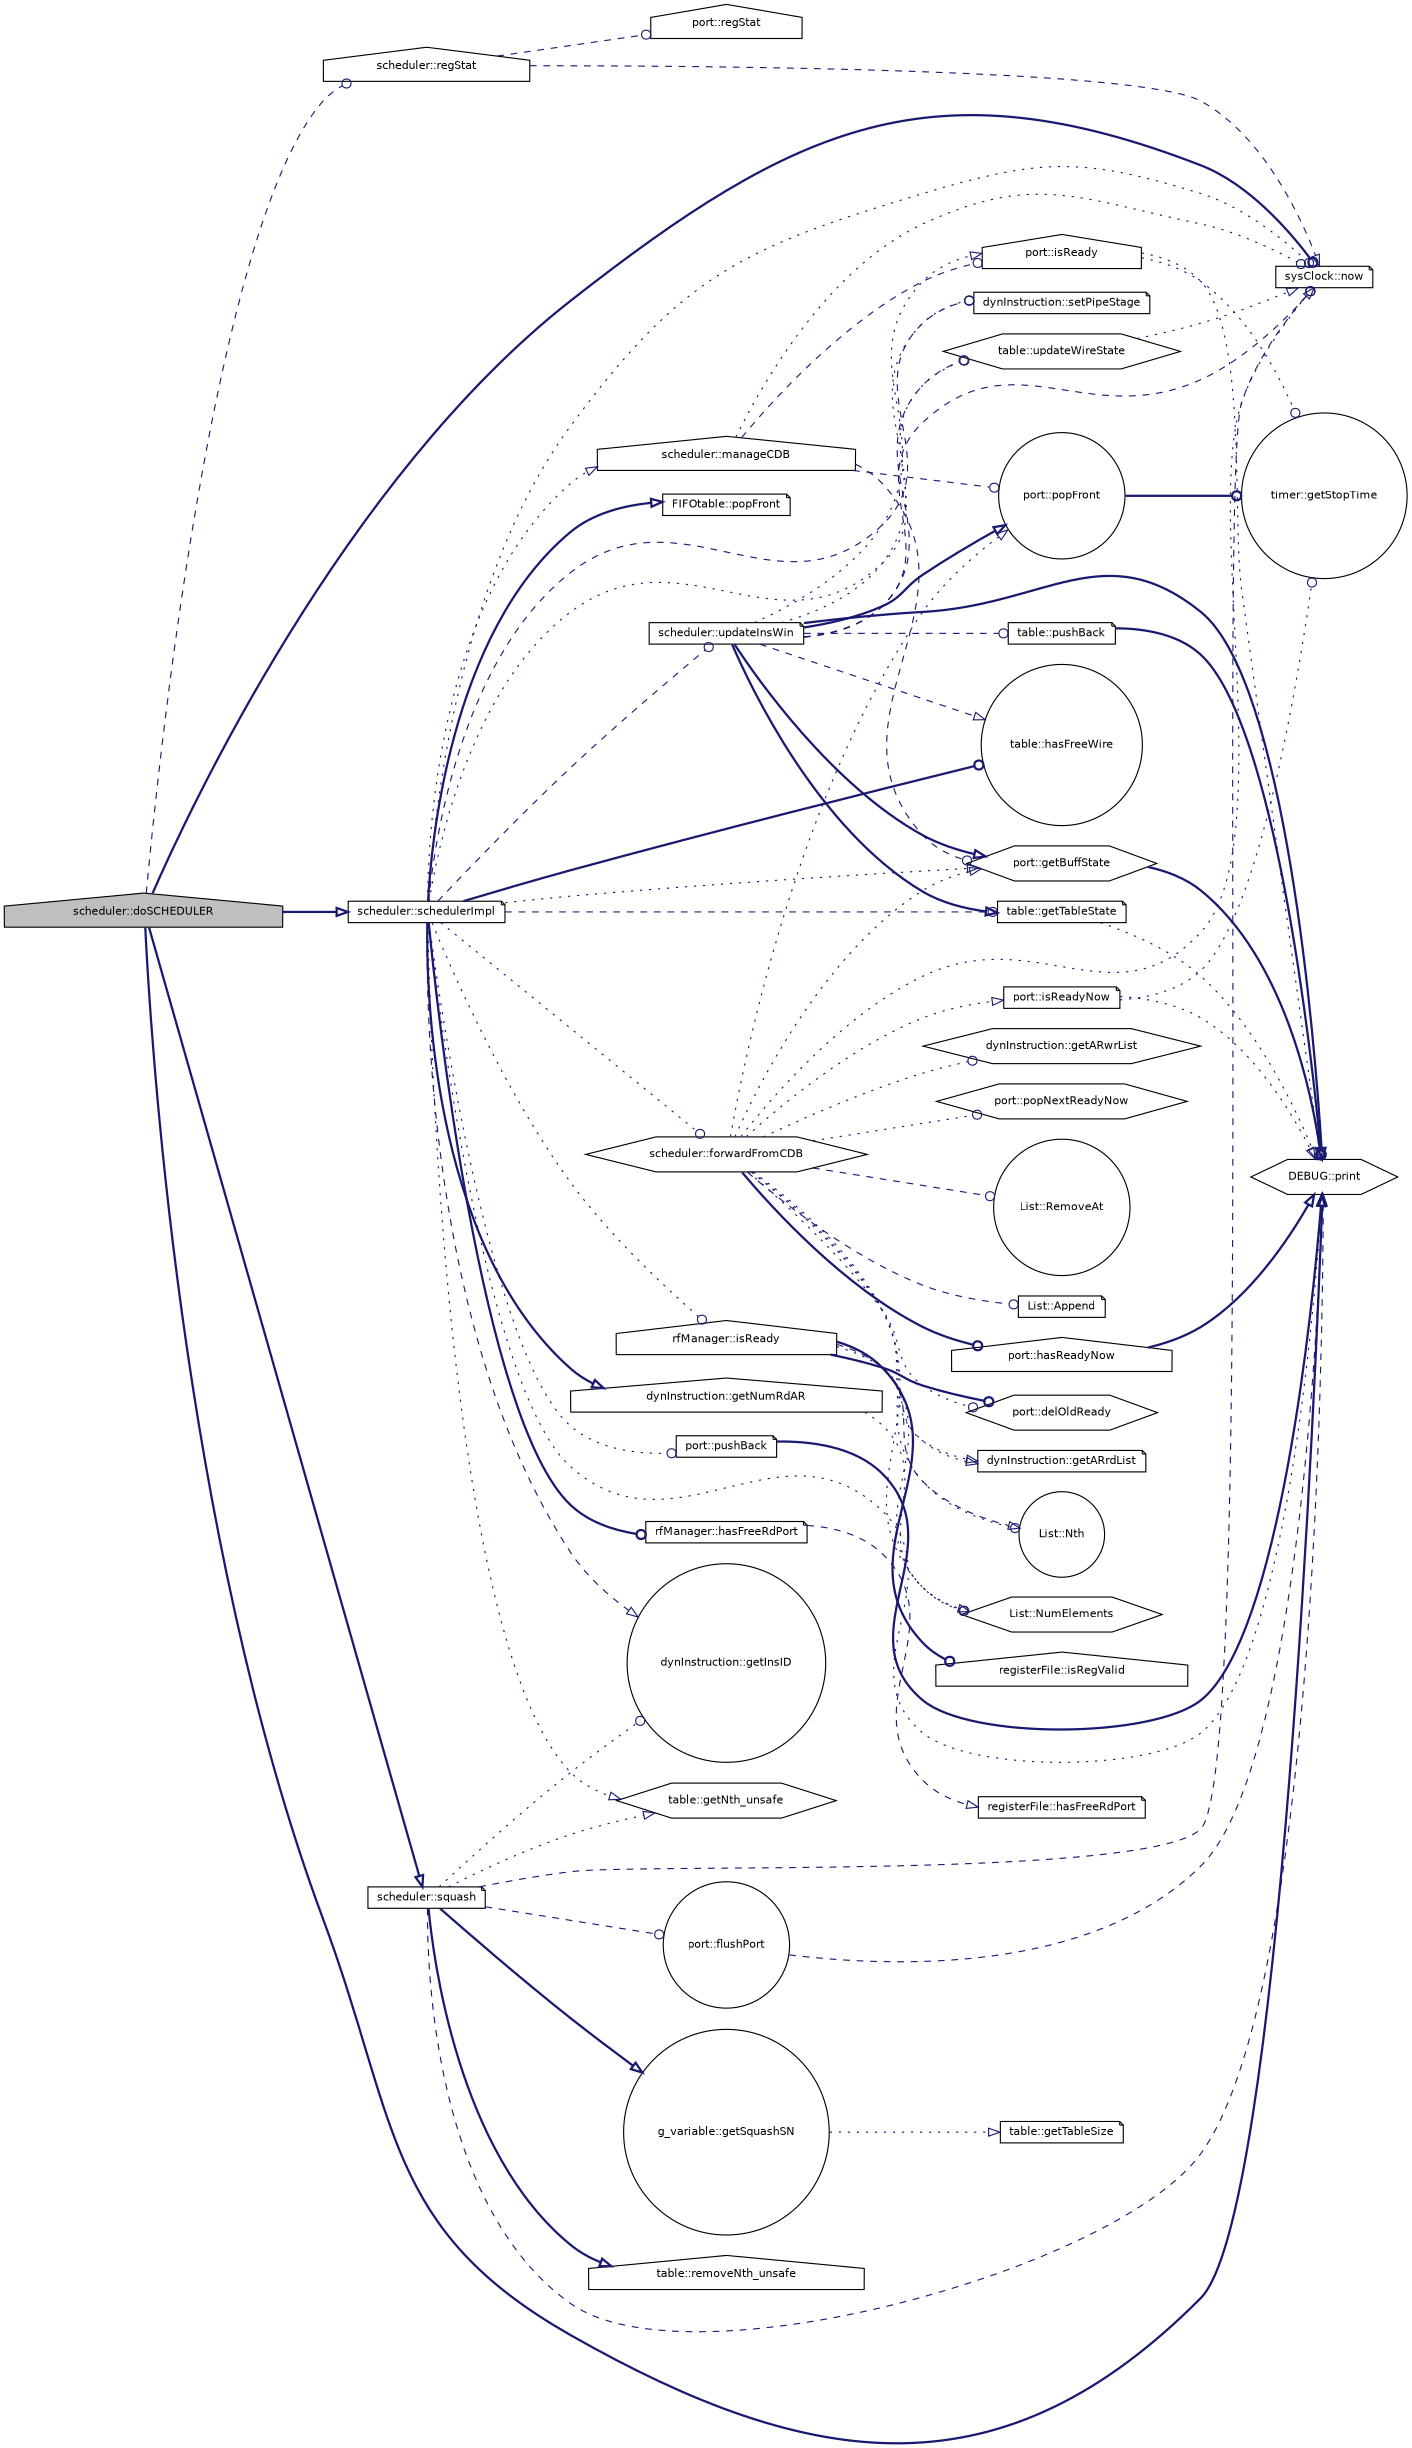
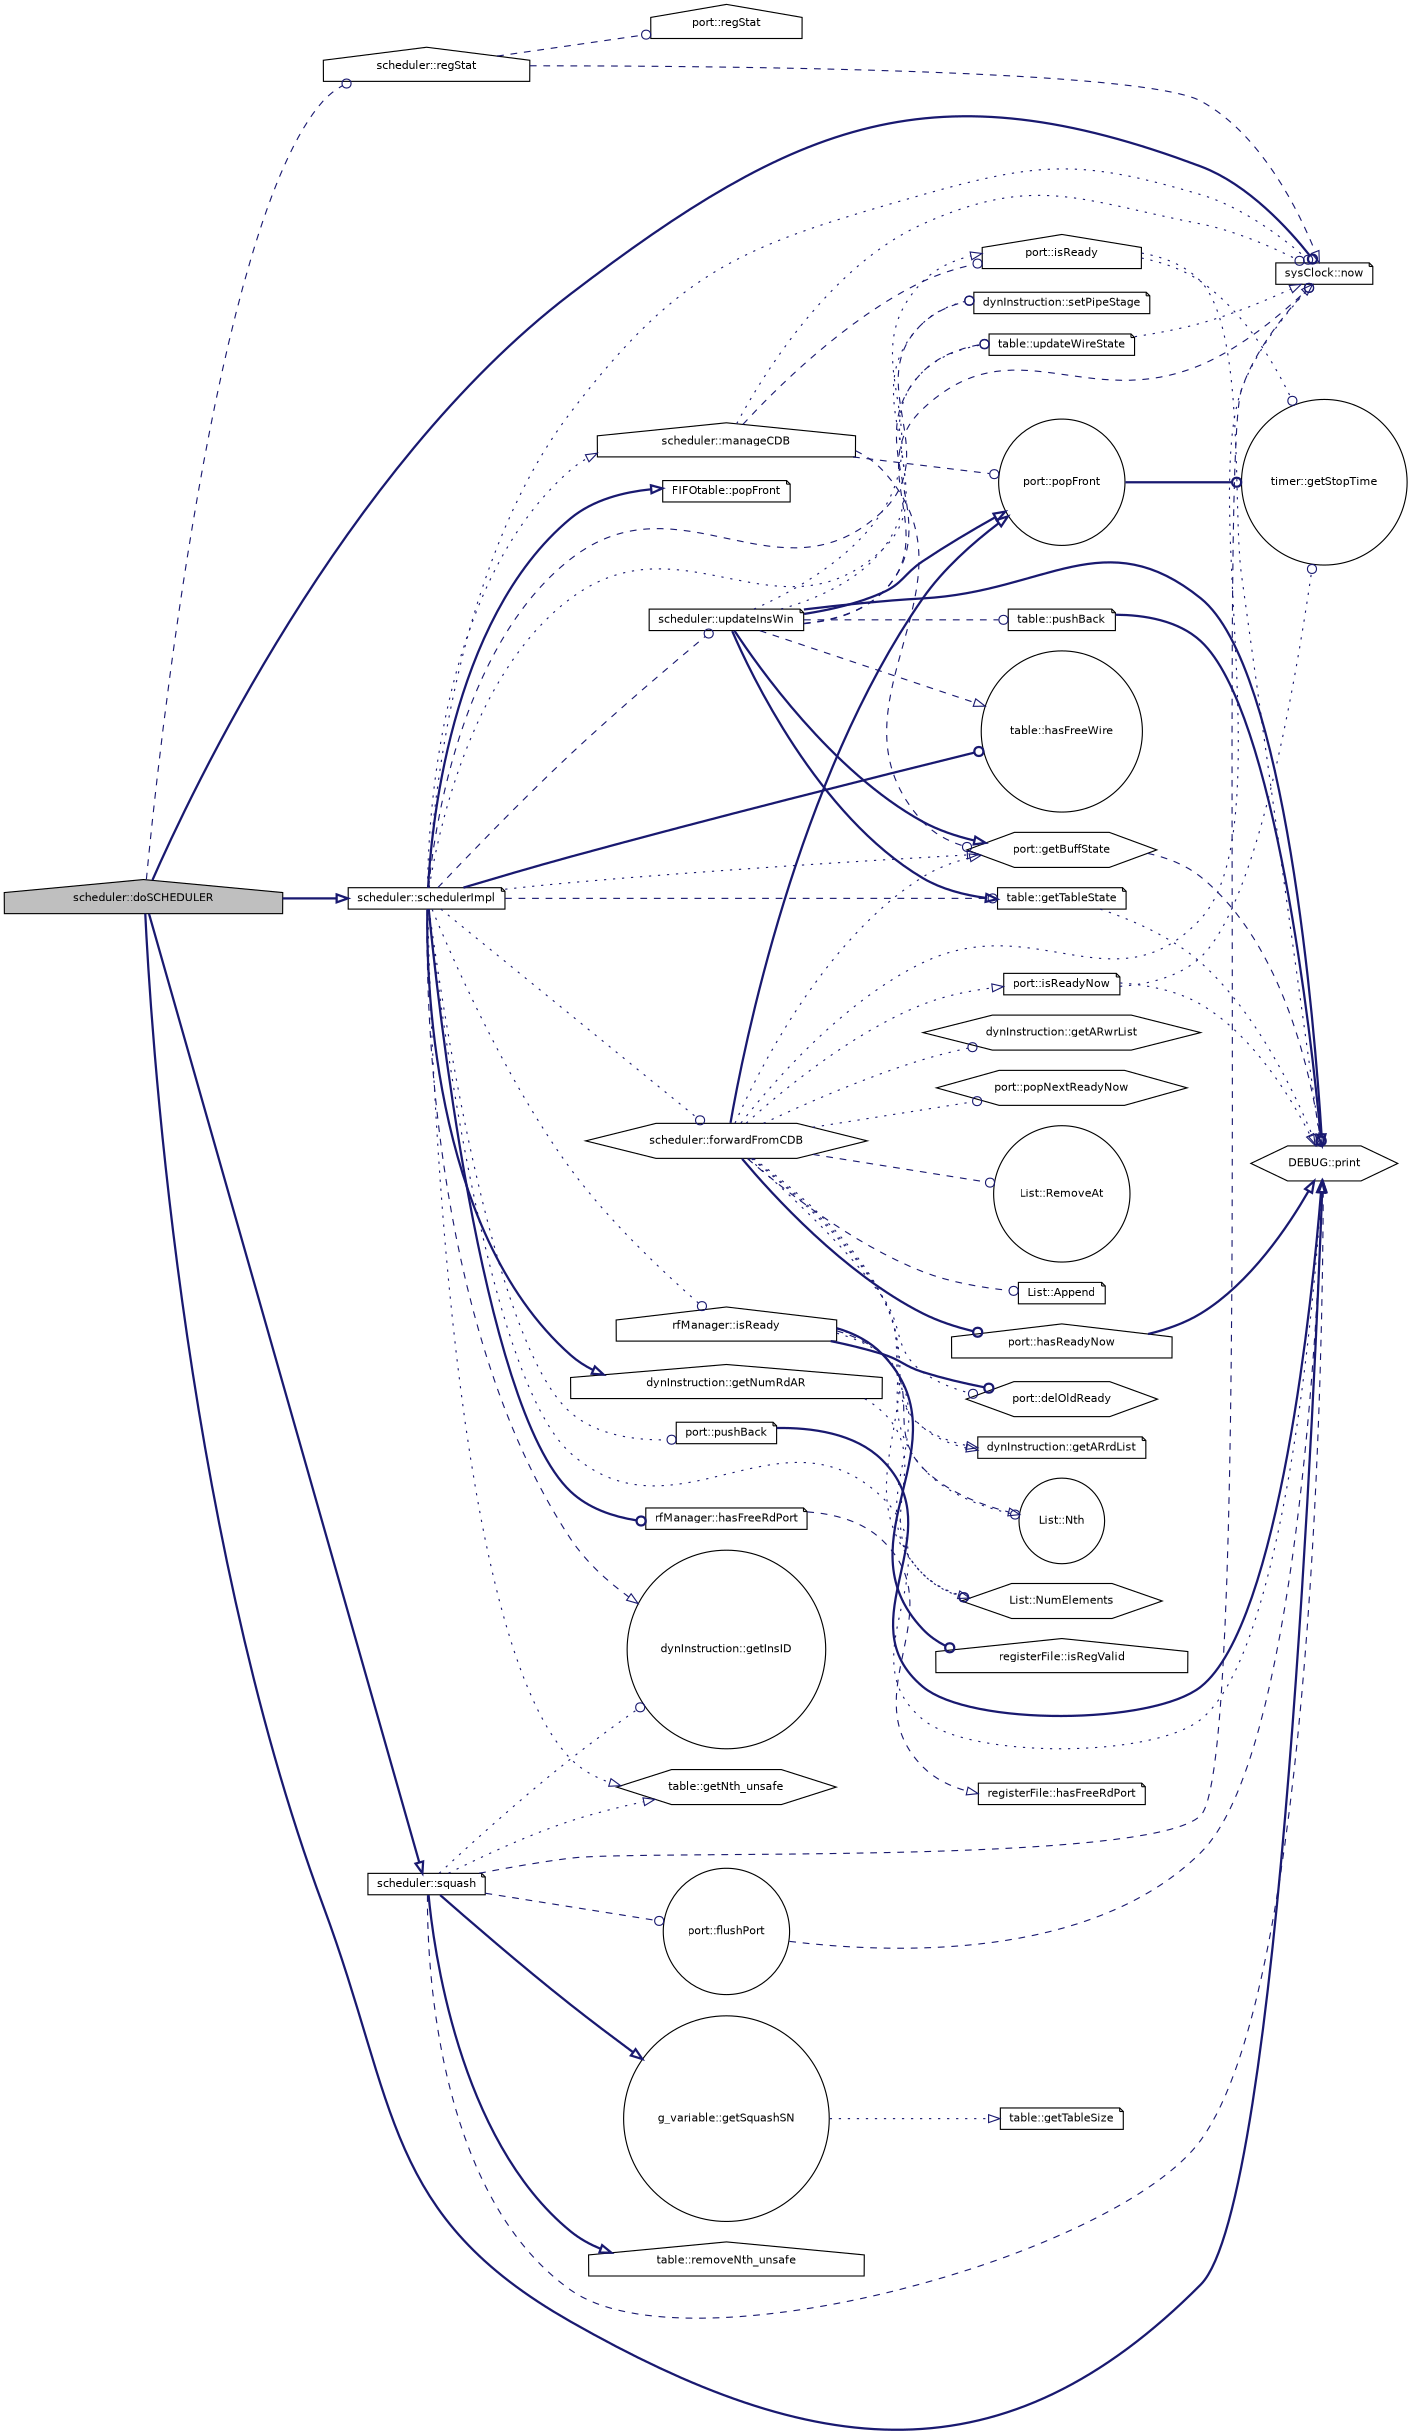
node "table::updateWireState": shape hexagon -> note
edge "scheduler::forwardFromCDB" -> "port::popFront": style dotted -> bold
edge "port::getBuffState" -> "DEBUG::print": style bold -> dashed
